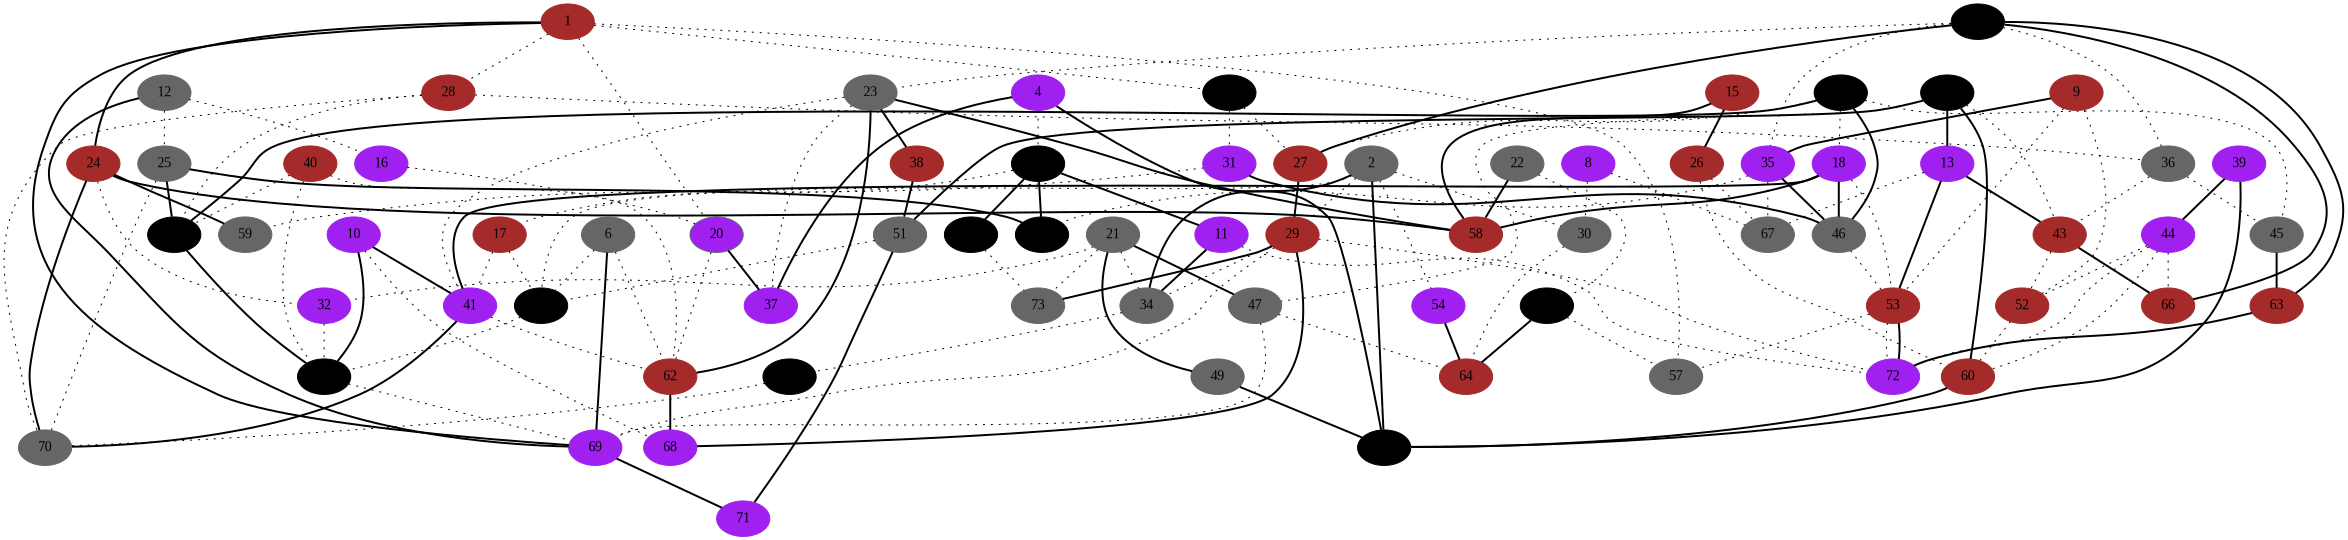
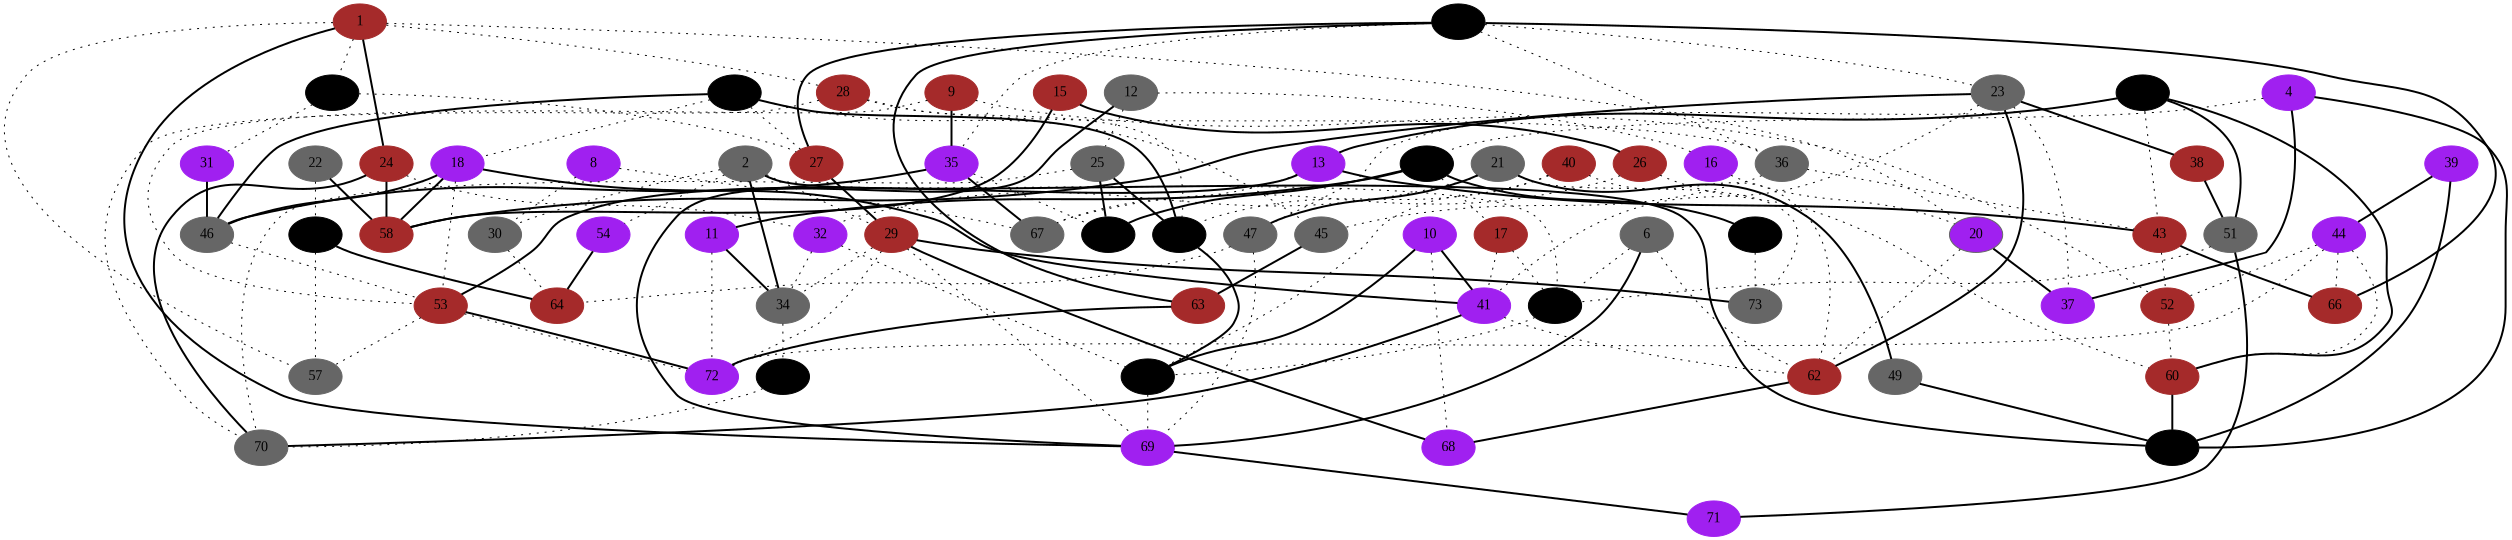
edge "35" -- "67": style dotted -> bold
node "59": removed
edge "21" -- "34": now "32" -- "34"
